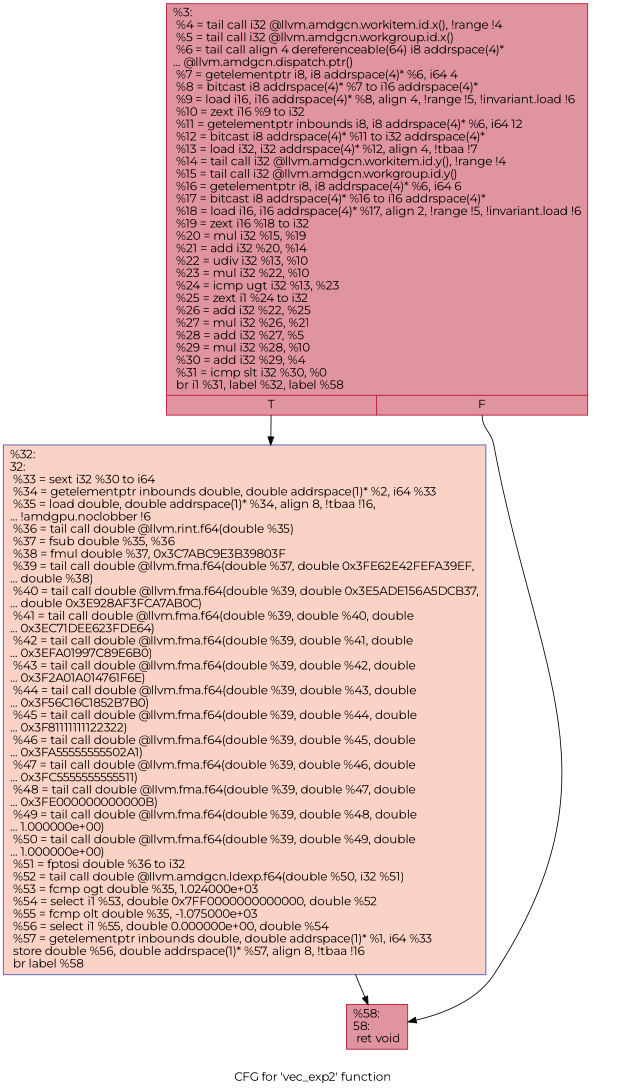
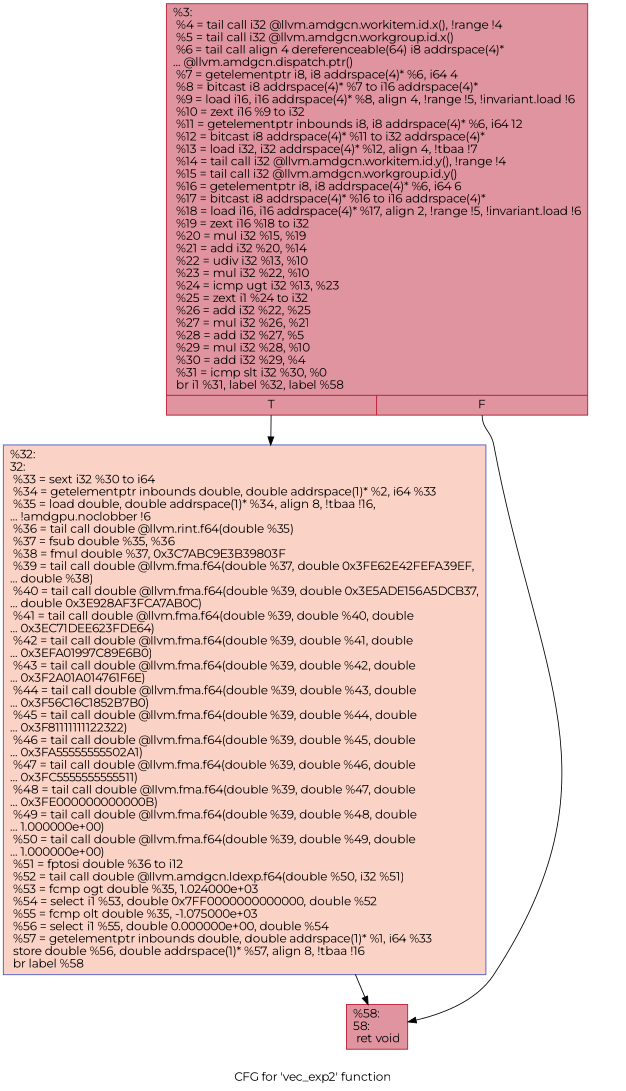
node "%32:": text "%51 = fptosi double %36 to i32" -> "%51 = fptosi double %36 to i12"
